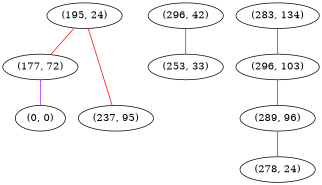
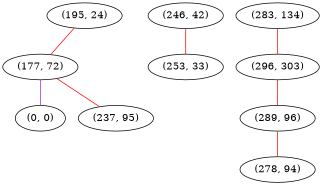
node "(296, 42)": label "(296, 42)" -> "(246, 42)"
edge "(195, 24)" -- "(237, 95)": now "(177, 72)" -- "(237, 95)"
node "(296, 103)": label "(296, 103)" -> "(296, 303)"
node "(278, 24)": label "(278, 24)" -> "(278, 94)"
